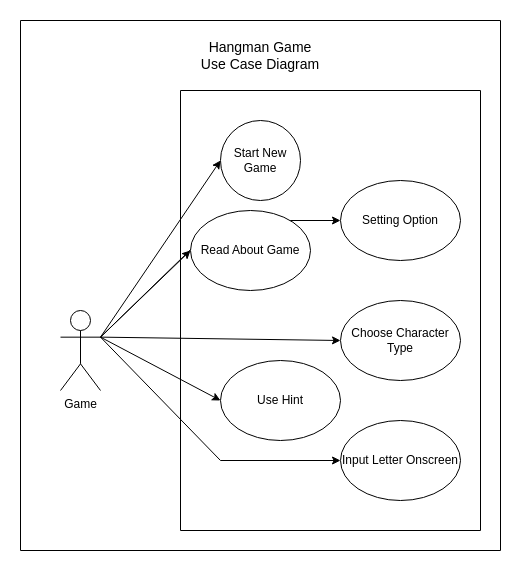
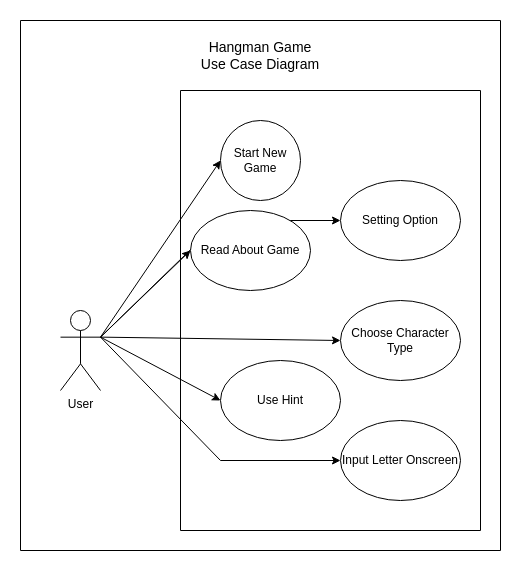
node "Game": label "Game" -> "User"
